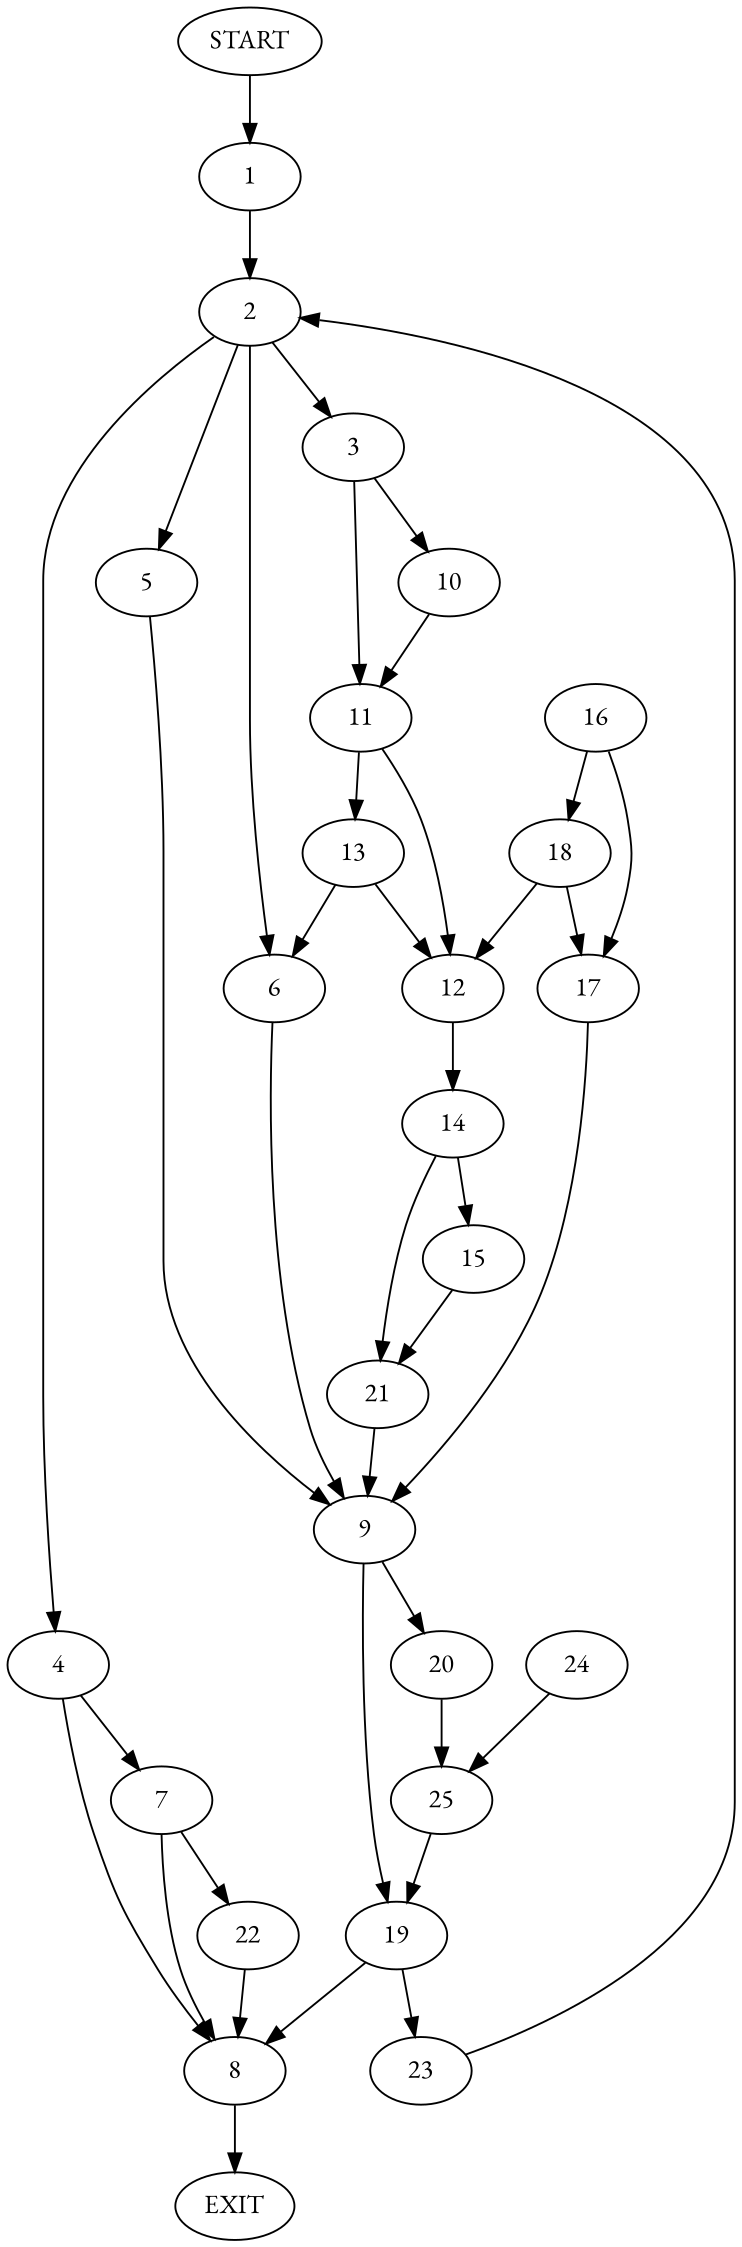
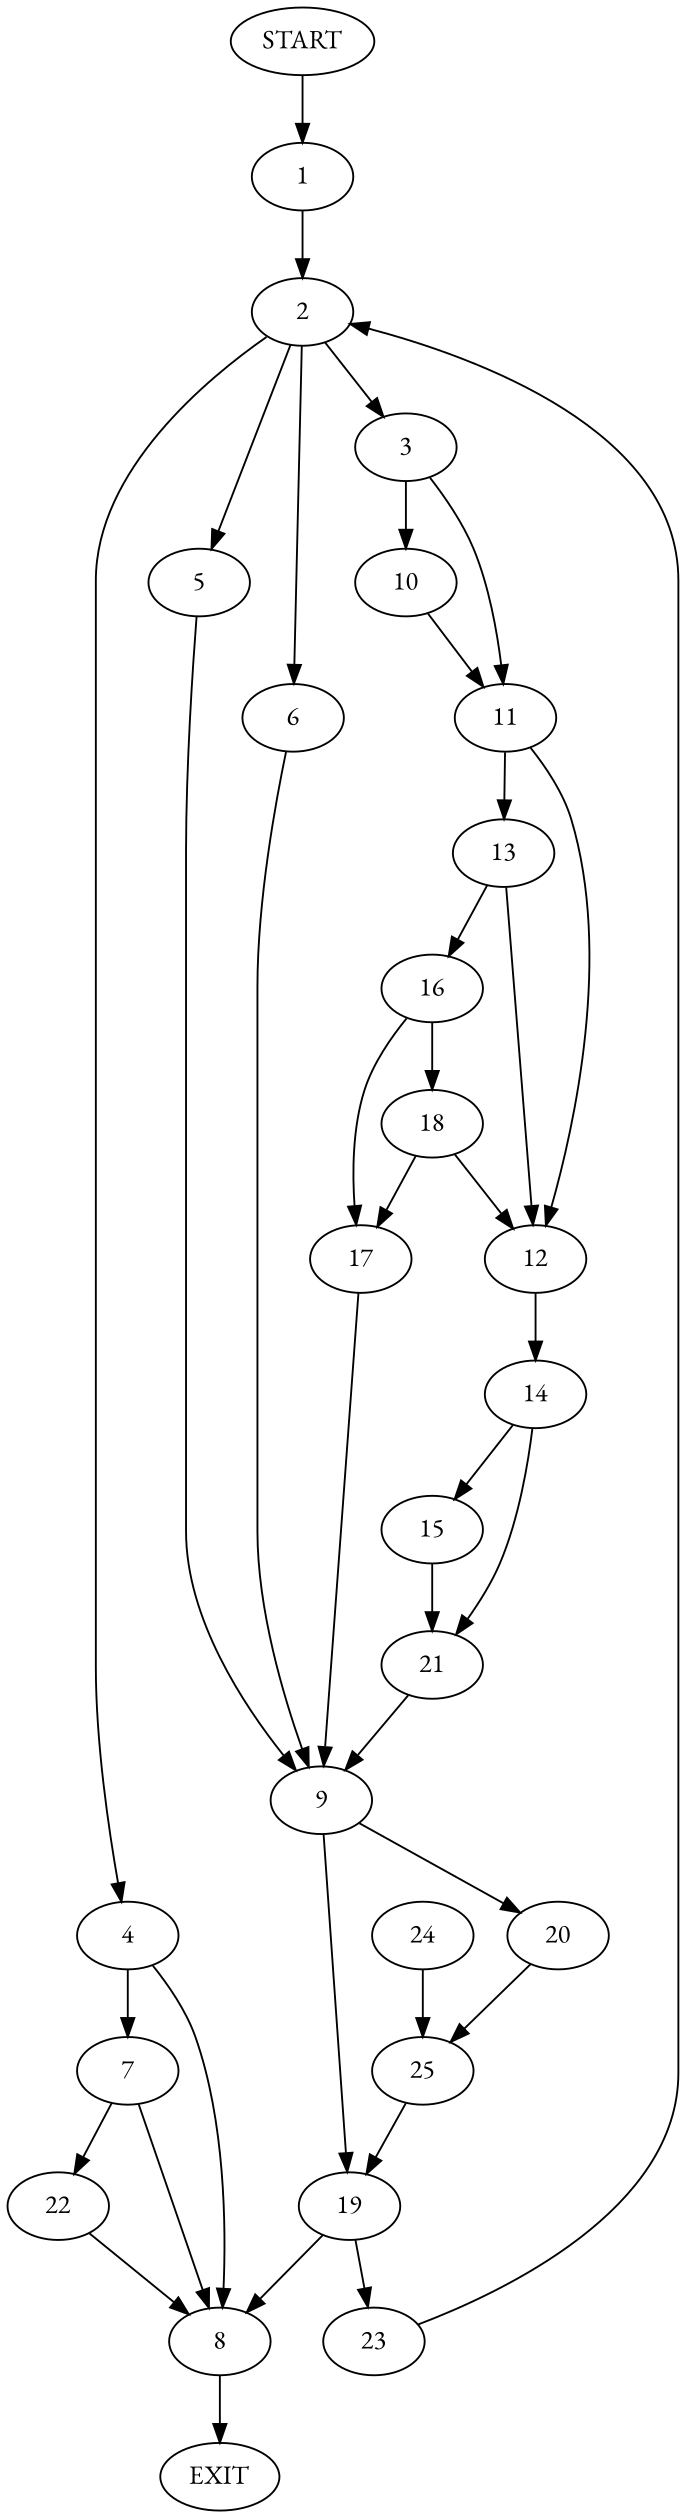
edge "13" -> "6": now "13" -> "16"
